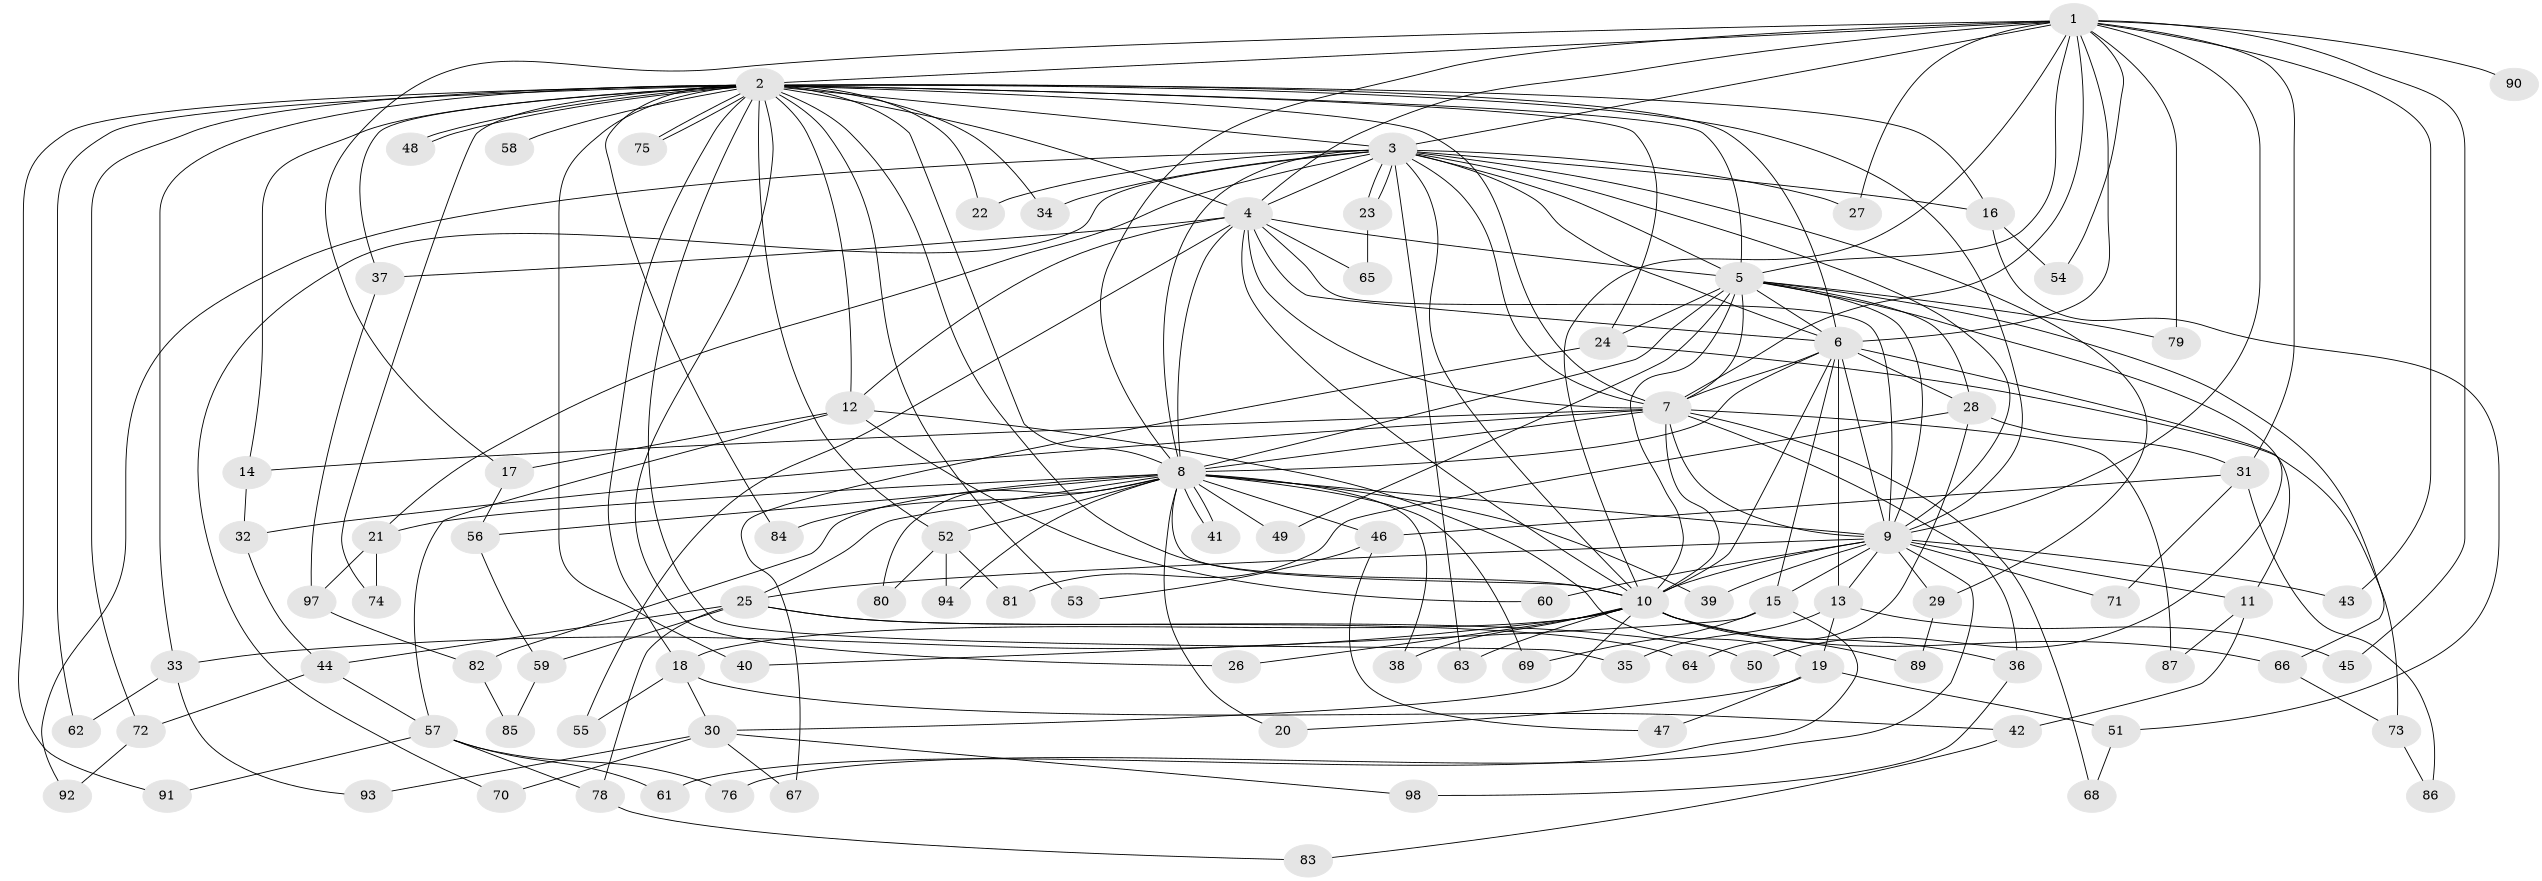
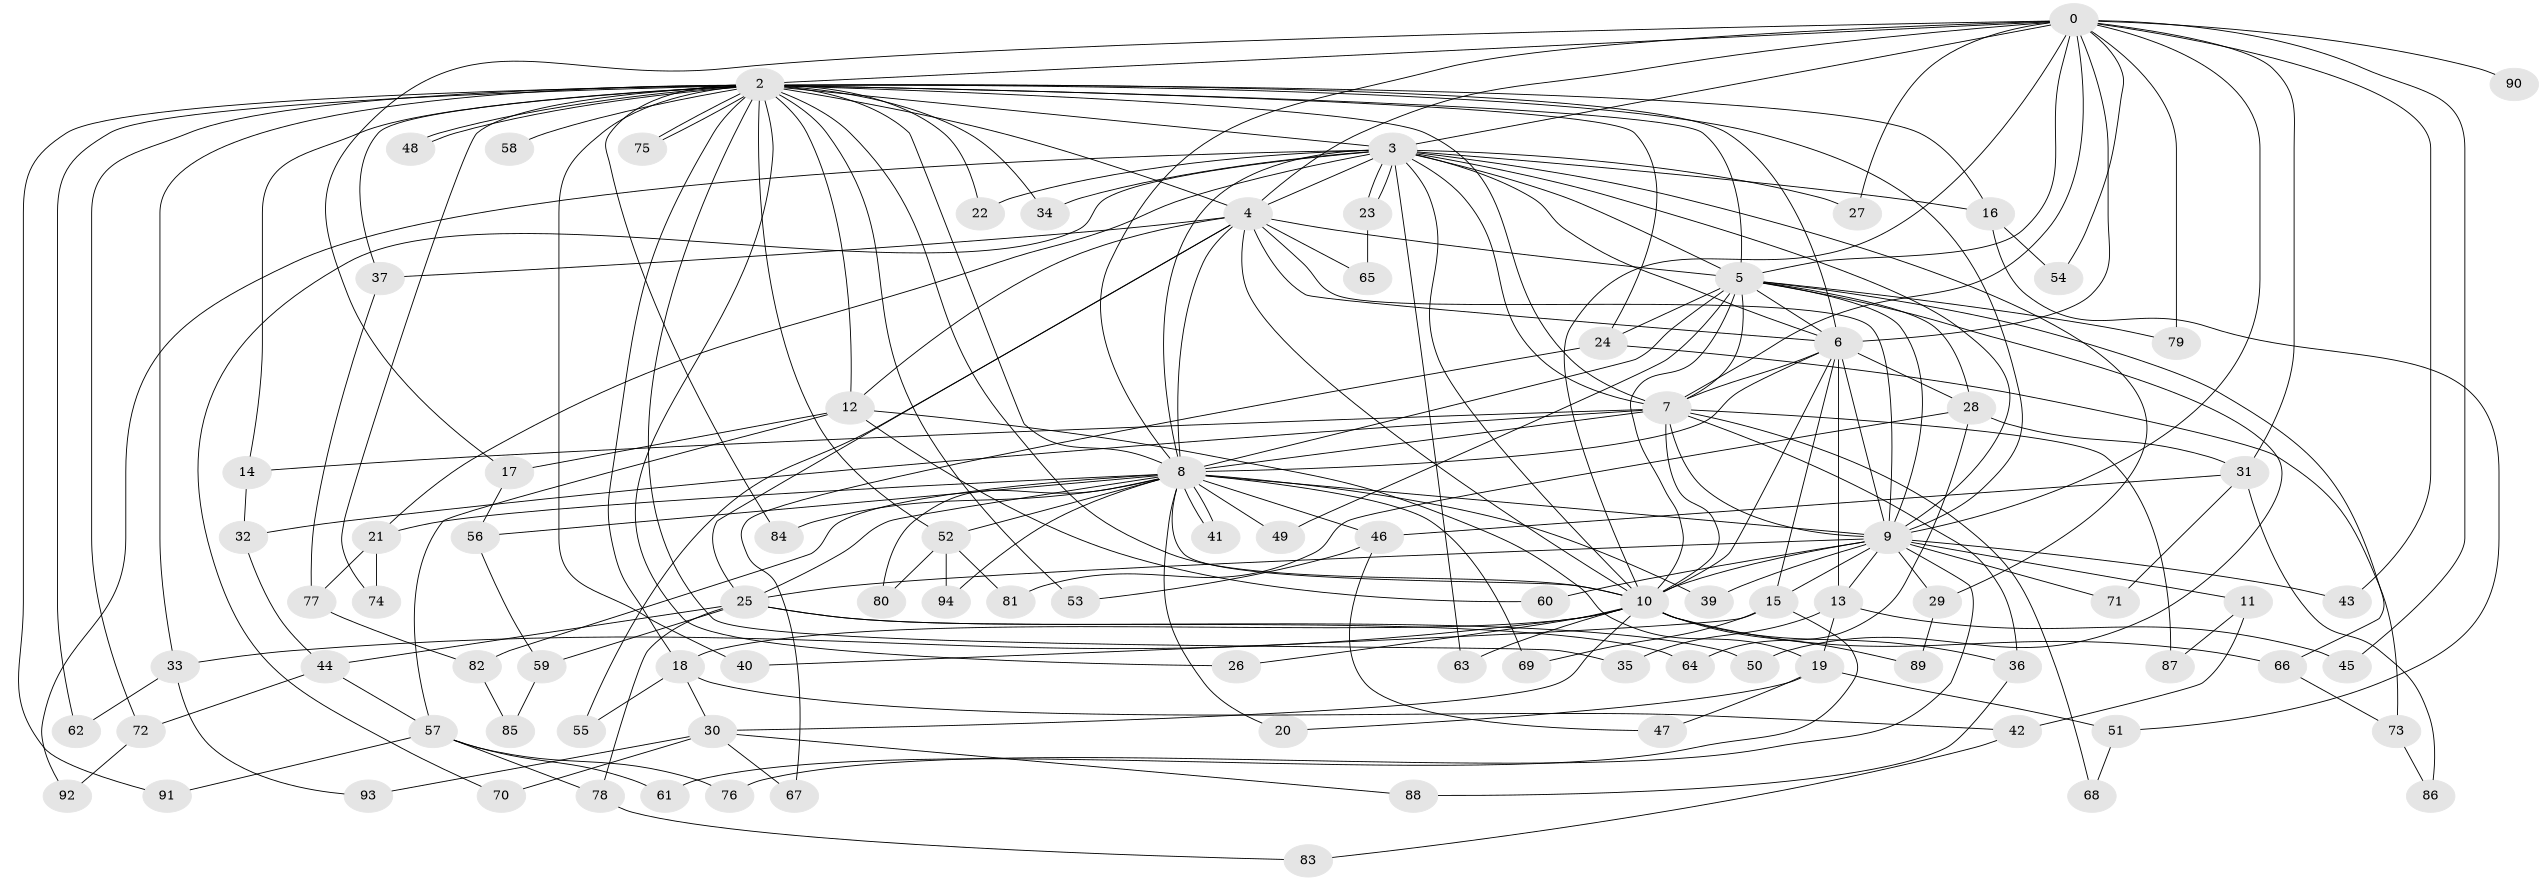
node "1": label "1" -> "0"
edge "4" -- "7": now "4" -- "25"
edge "6" -- "11": removed
node "97": label "97" -> "77"
node "38": removed
node "98": label "98" -> "88"
